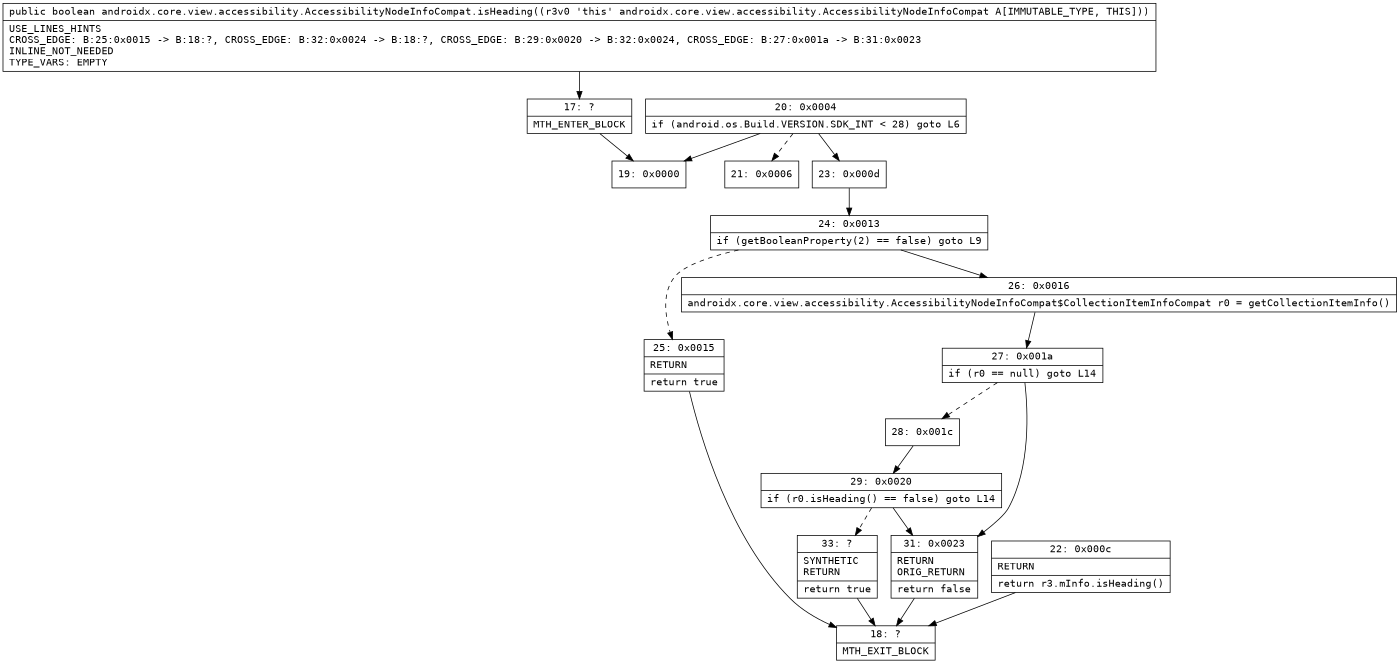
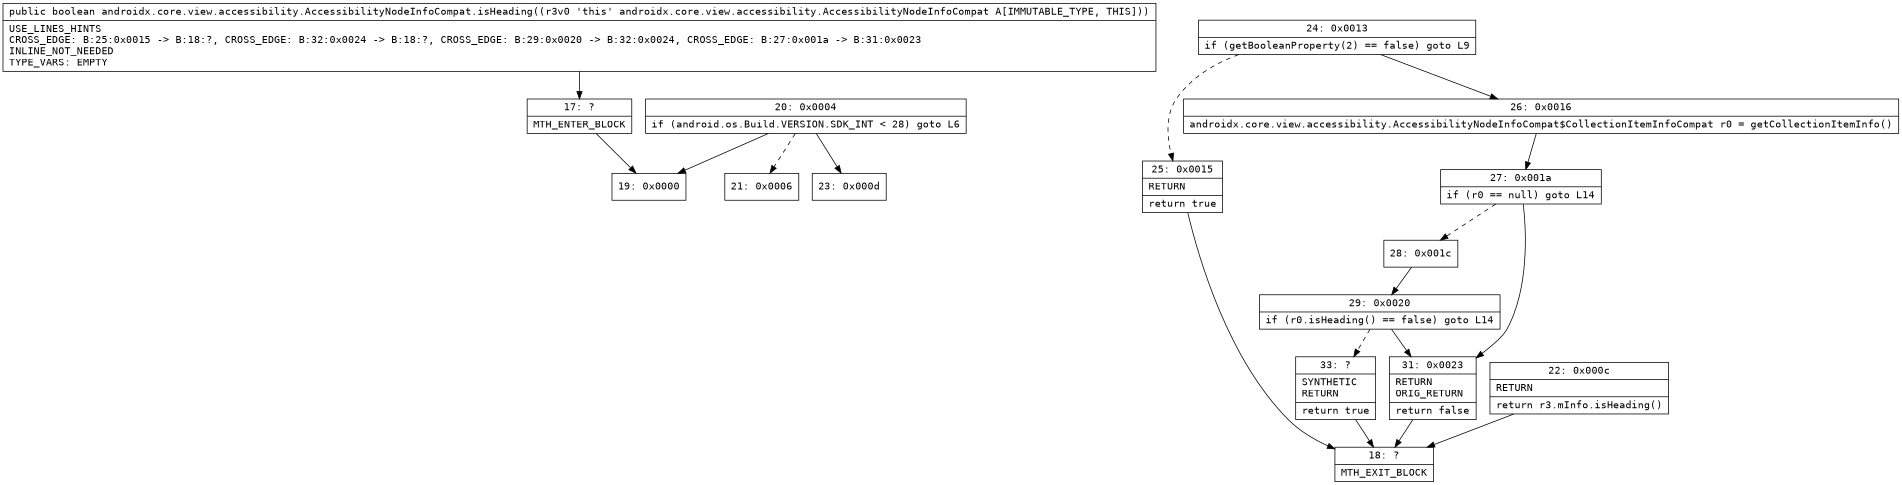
edge "23: 0x000d" -> "24: 0x0013": removed
